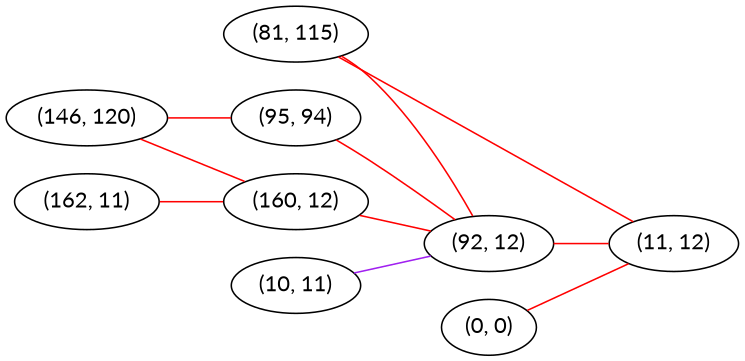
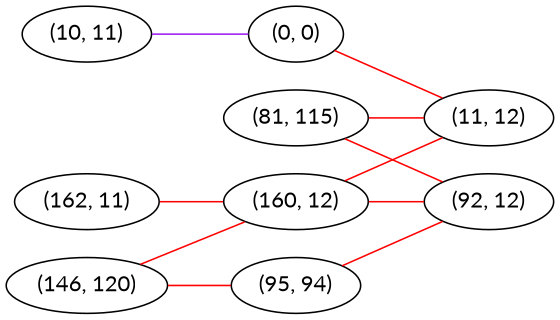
edge "(92, 12)" -- "(11, 12)": now "(160, 12)" -- "(11, 12)"
edge "(92, 12)" -- "(10, 11)": now "(0, 0)" -- "(10, 11)"
